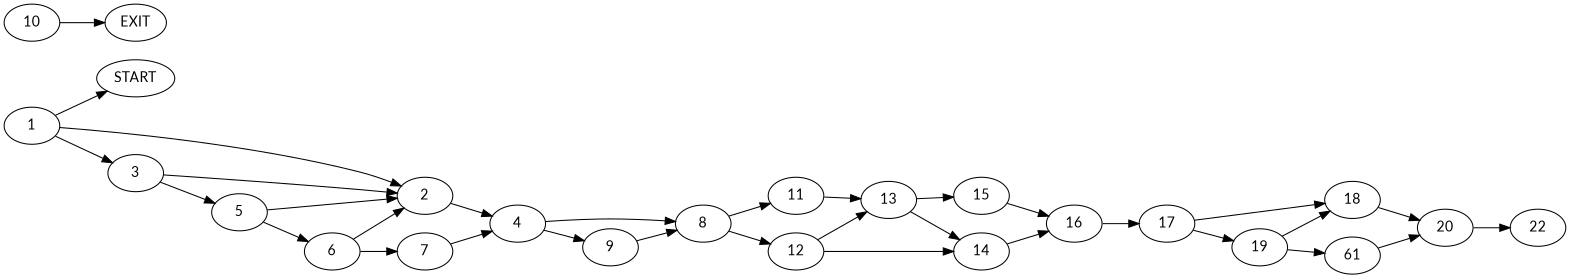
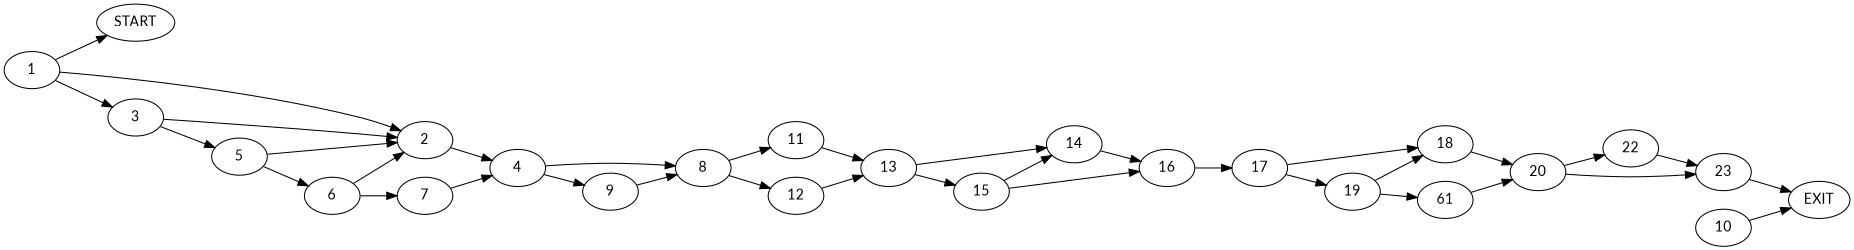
node "23": added
edge "12" -> "14": now "15" -> "14"
